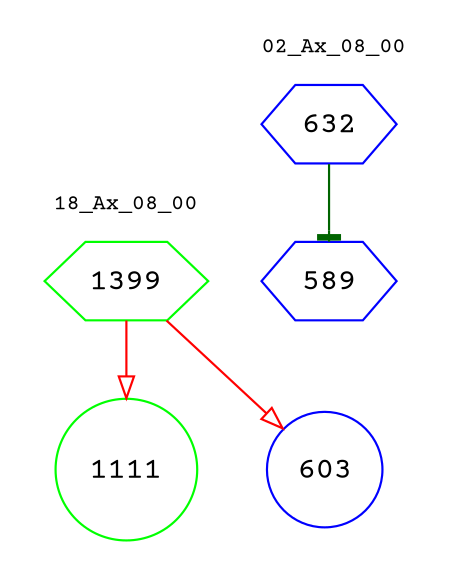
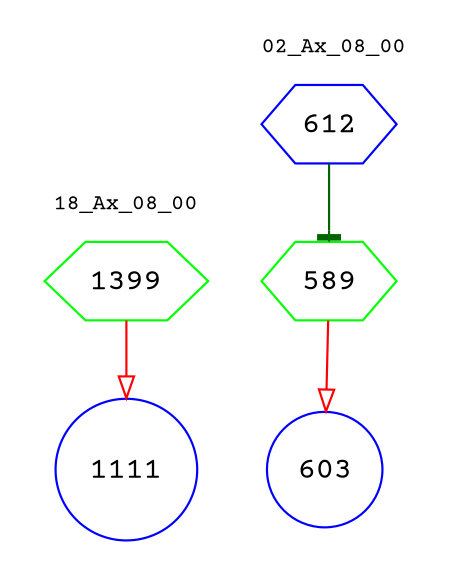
node "632": label "632" -> "612"
node "589": color blue -> green
edge "1399" -> "603": now "589" -> "603"
node "1111": color green -> blue
